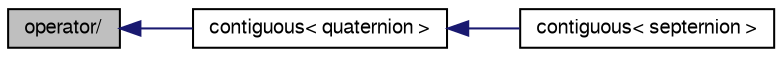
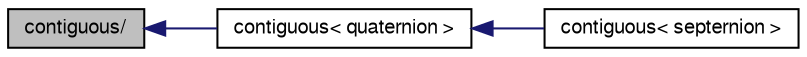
node "operator/": label "operator/" -> "contiguous/"
